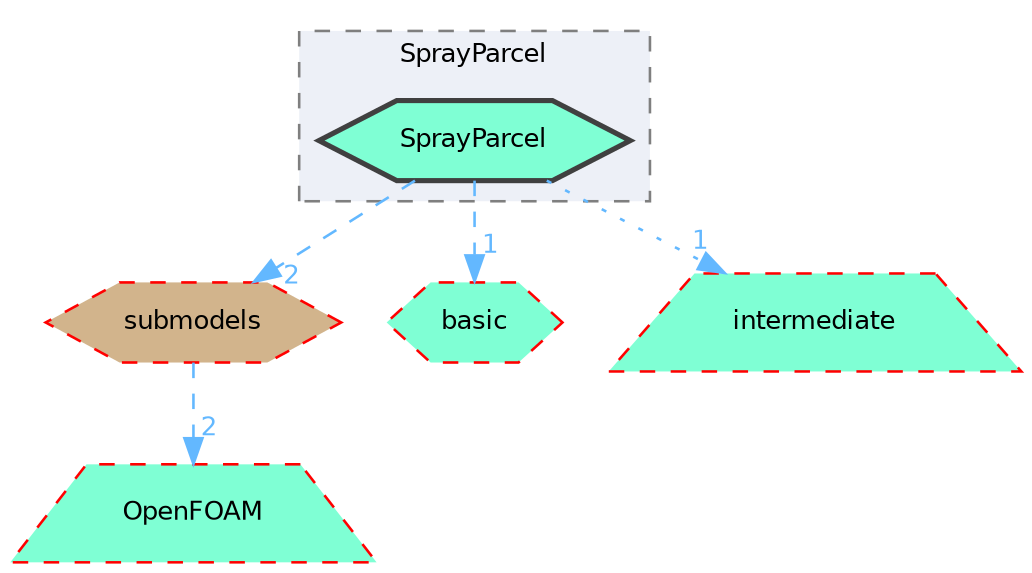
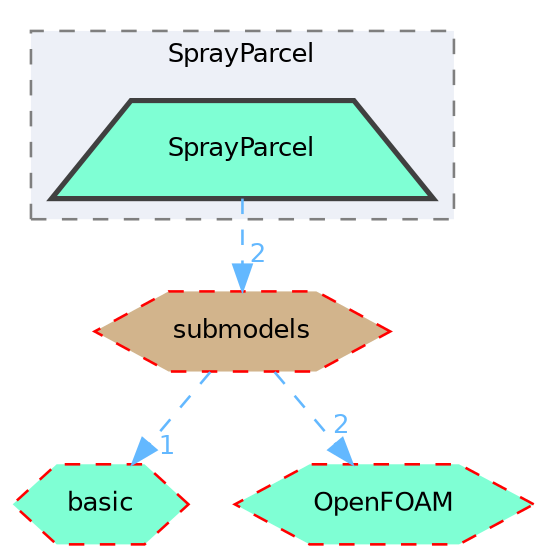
node "SprayParcel": shape hexagon -> trapezium
edge "SprayParcel" -> "basic": now "submodels" -> "basic"
node "intermediate": removed
node "OpenFOAM": shape trapezium -> hexagon
